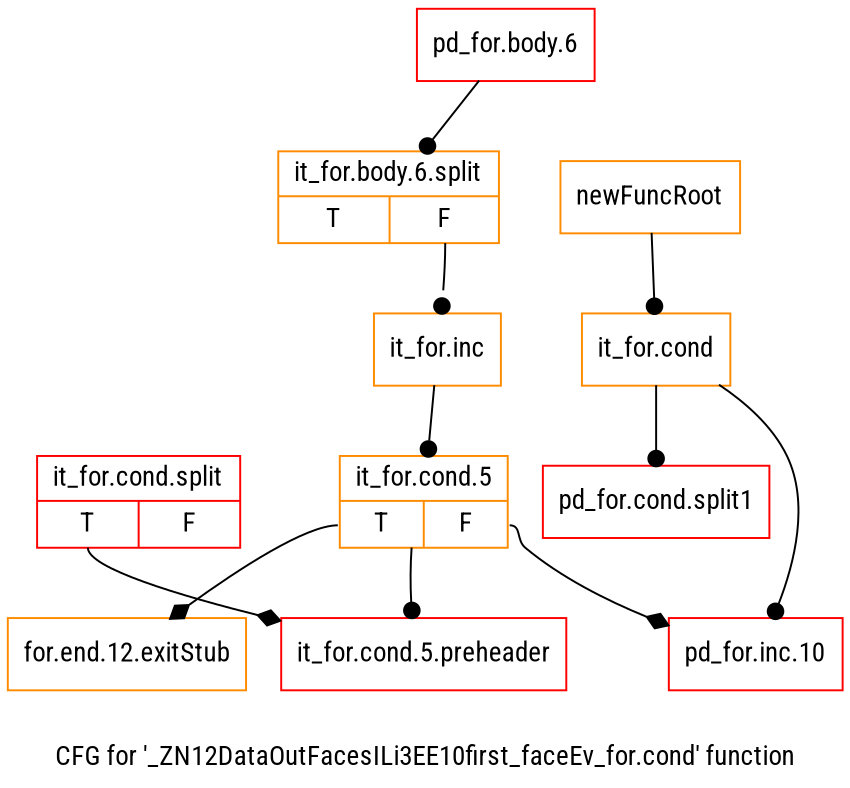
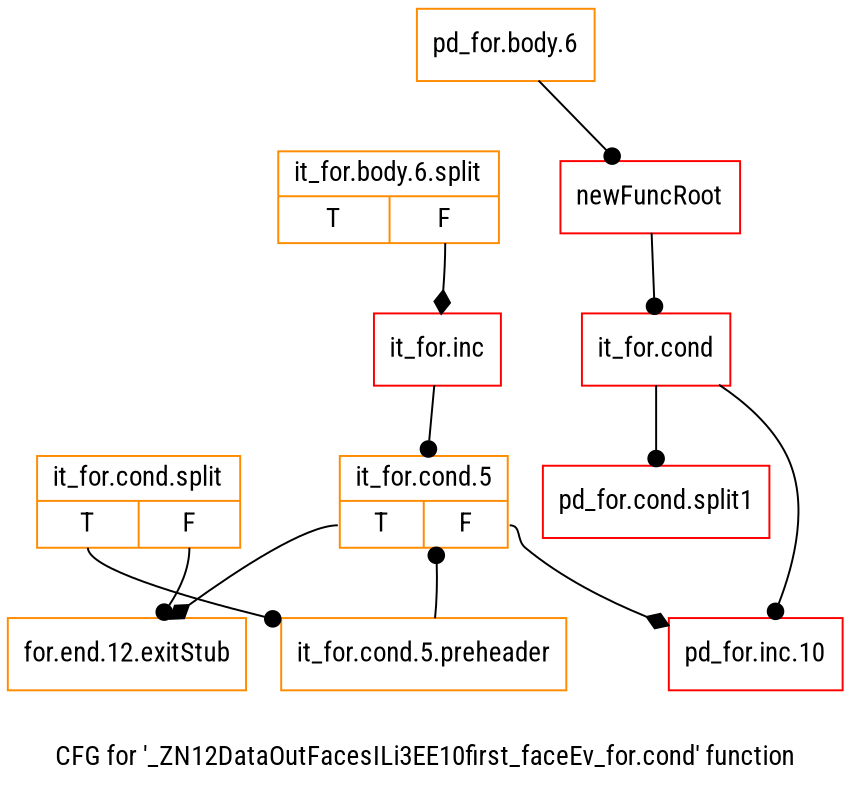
node "pd_for.body.6": color red -> darkorange
edge "pd_for.body.6" -> "it_for.body.6.split": now "pd_for.body.6" -> "newFuncRoot"
node "newFuncRoot": color darkorange -> red
edge "it_for.body.6.split" -> "it_for.inc": arrowhead dot -> diamond
node "it_for.inc": color darkorange -> red
node "it_for.cond": color darkorange -> red
node "it_for.cond.split": color red -> darkorange
edge "it_for.cond.5" -> "it_for.cond.5.preheader": reversed
edge "it_for.cond.split" -> "for.end.12.exitStub": added
edge "it_for.cond.split" -> "it_for.cond.5.preheader": arrowhead diamond -> dot
node "it_for.cond.5.preheader": color red -> darkorange
